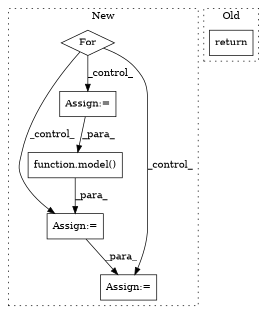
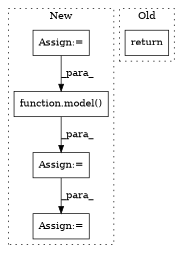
node "For": removed
